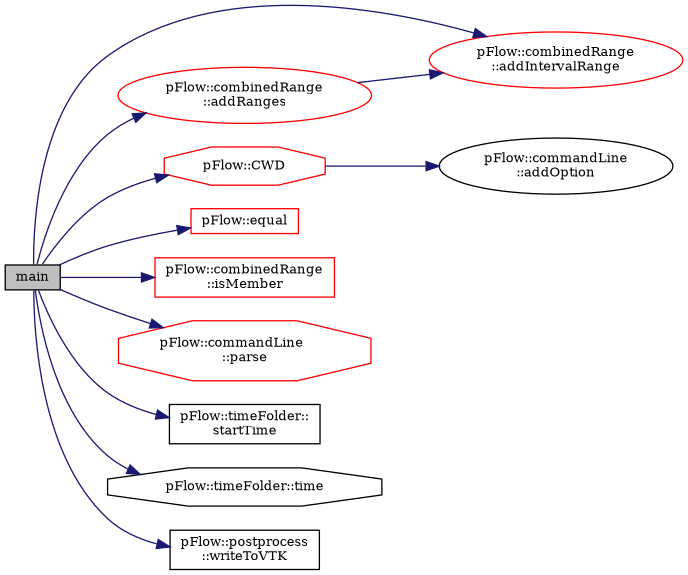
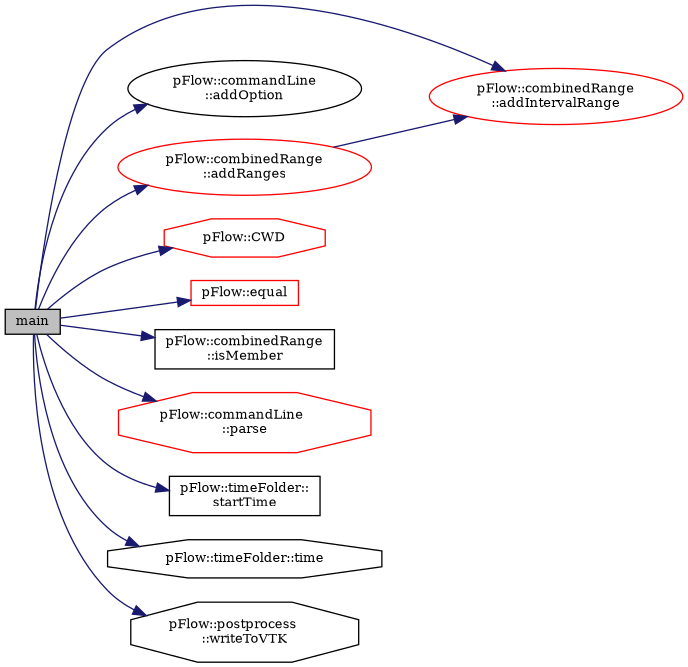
edge "pFlow::CWD" -> "pFlow::commandLine ::addOption": now "main" -> "pFlow::commandLine ::addOption"
node "pFlow::combinedRange ::isMember": color red -> black
node "pFlow::postprocess ::writeToVTK": shape box -> octagon
